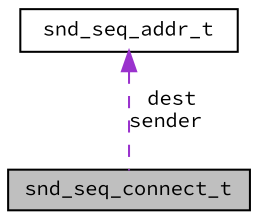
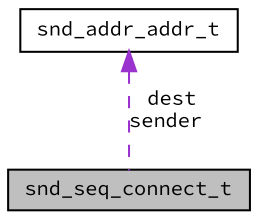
node "snd_seq_addr_t": label "snd_seq_addr_t" -> "snd_addr_addr_t"
